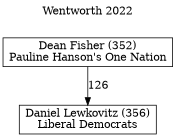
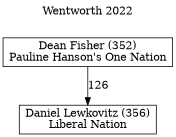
node "Daniel Lewkovitz (356) Liberal Democrats": label "Daniel Lewkovitz (356) Liberal Democrats" -> "Daniel Lewkovitz (356) Liberal Nation"
